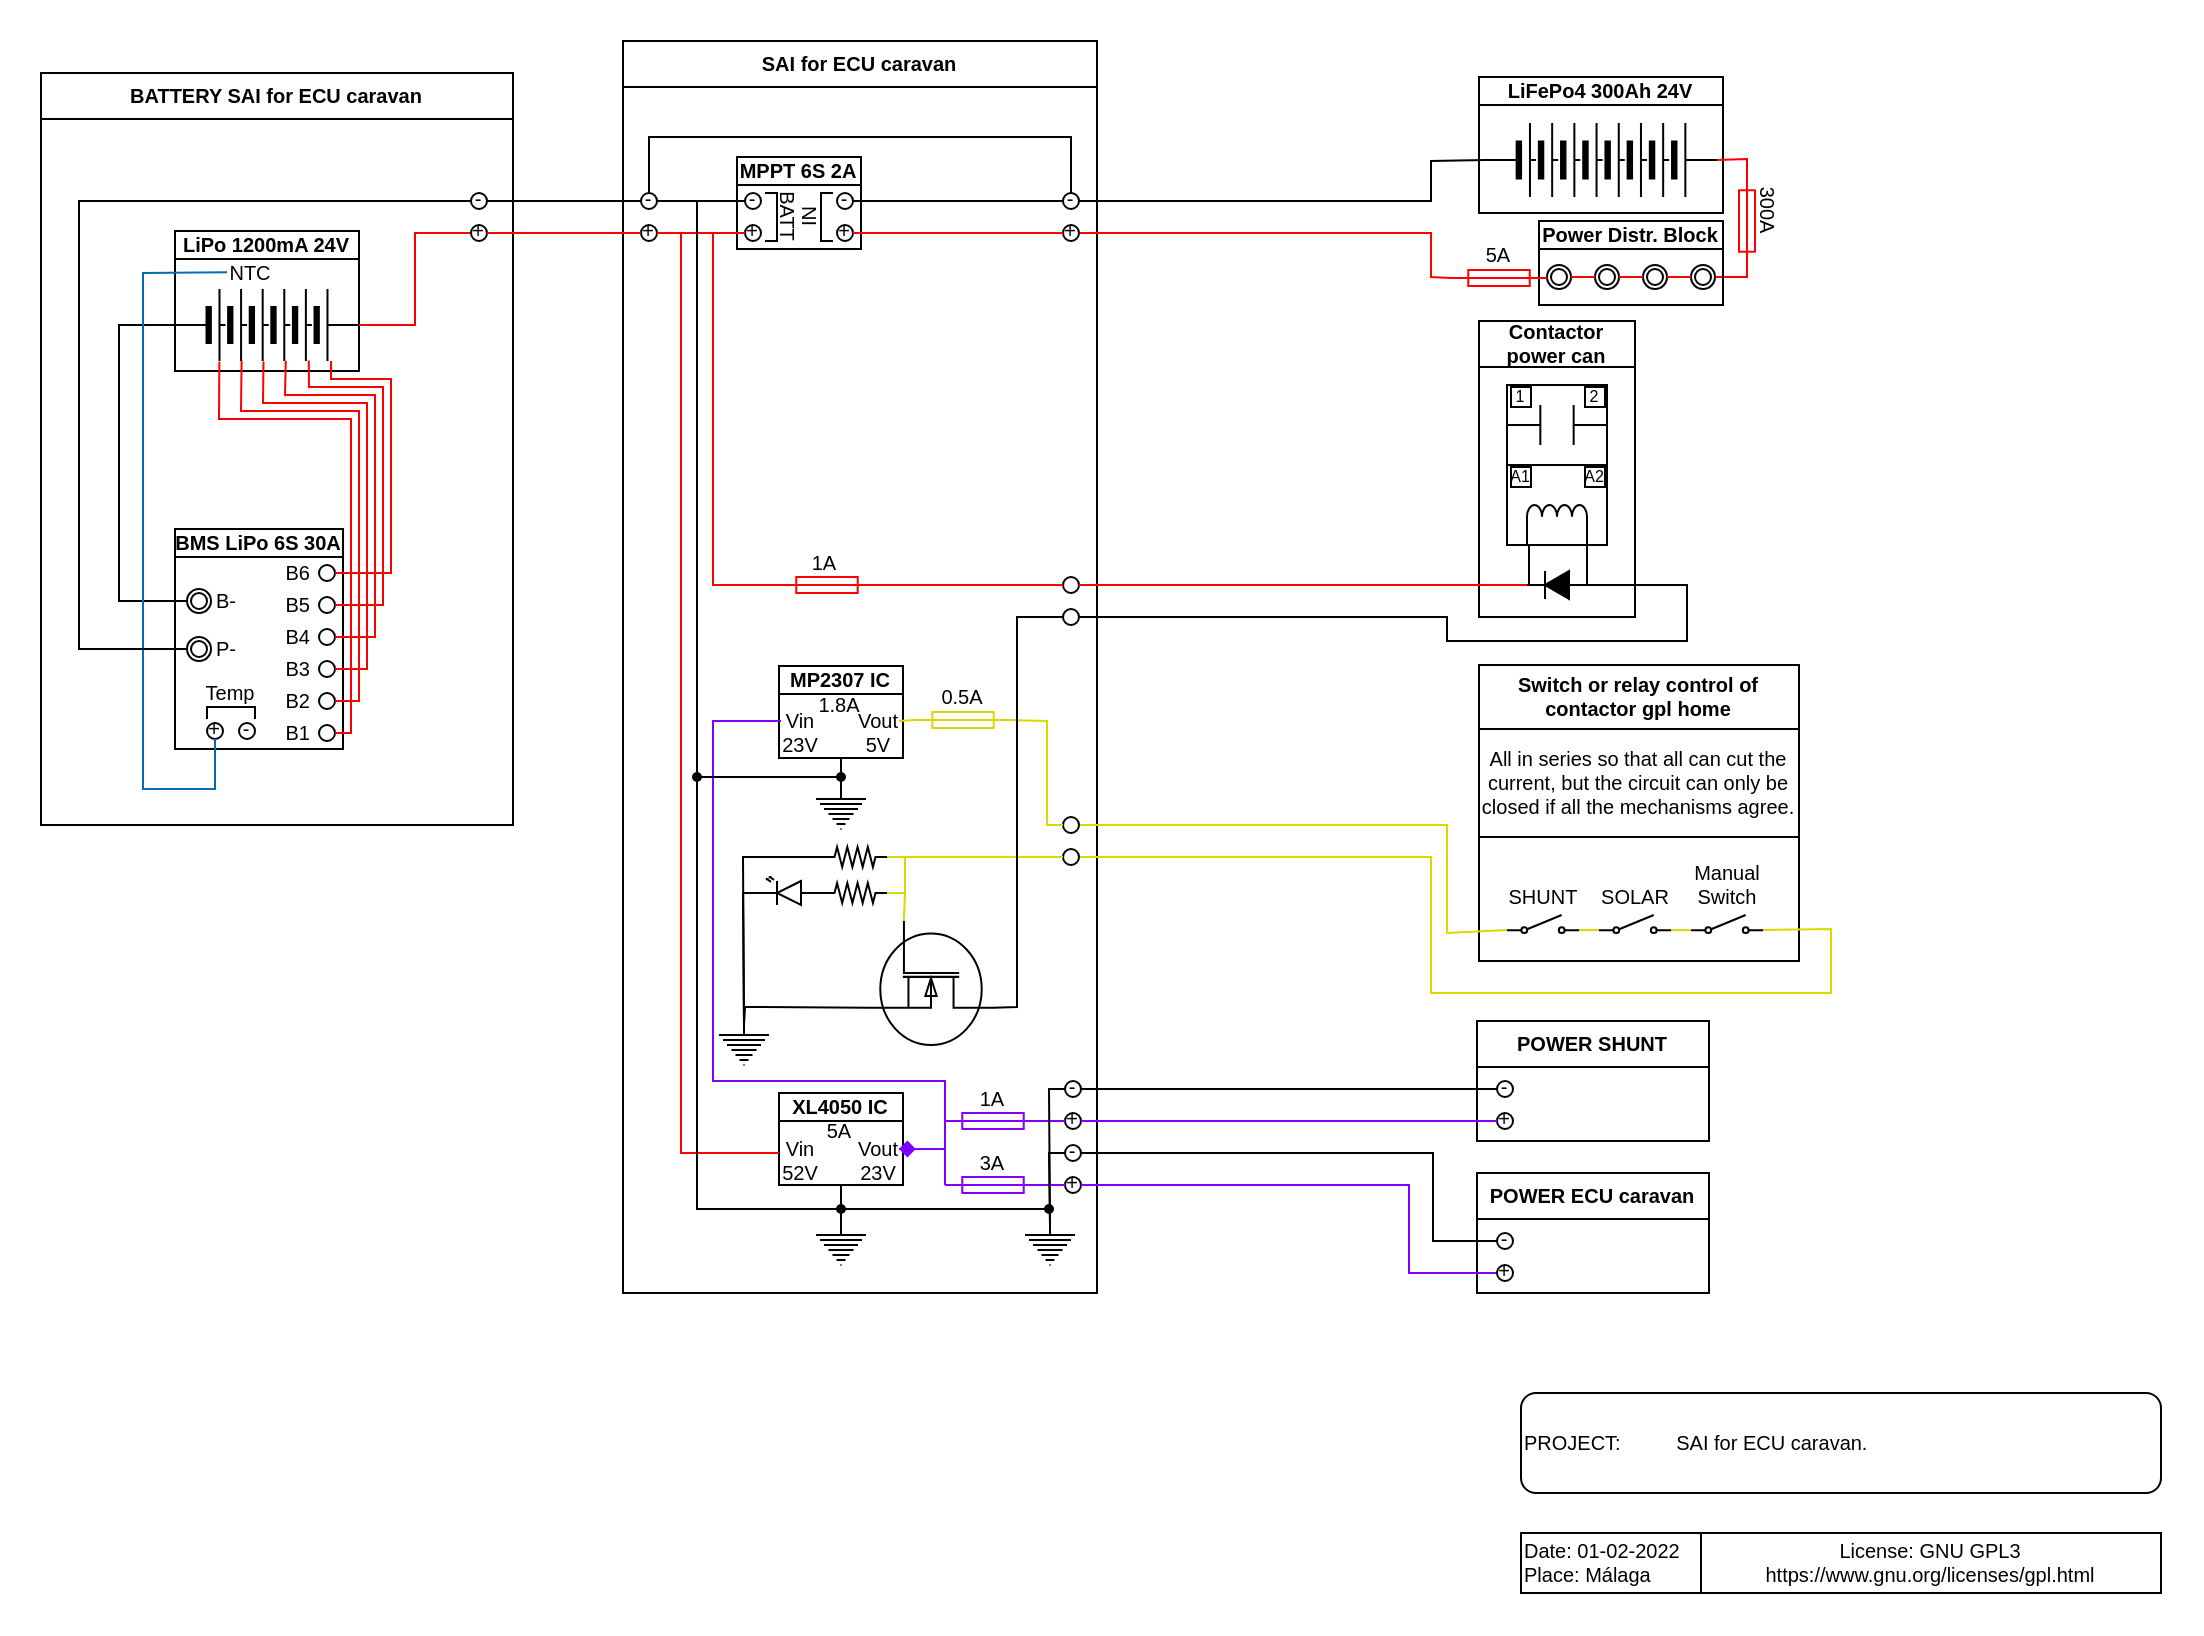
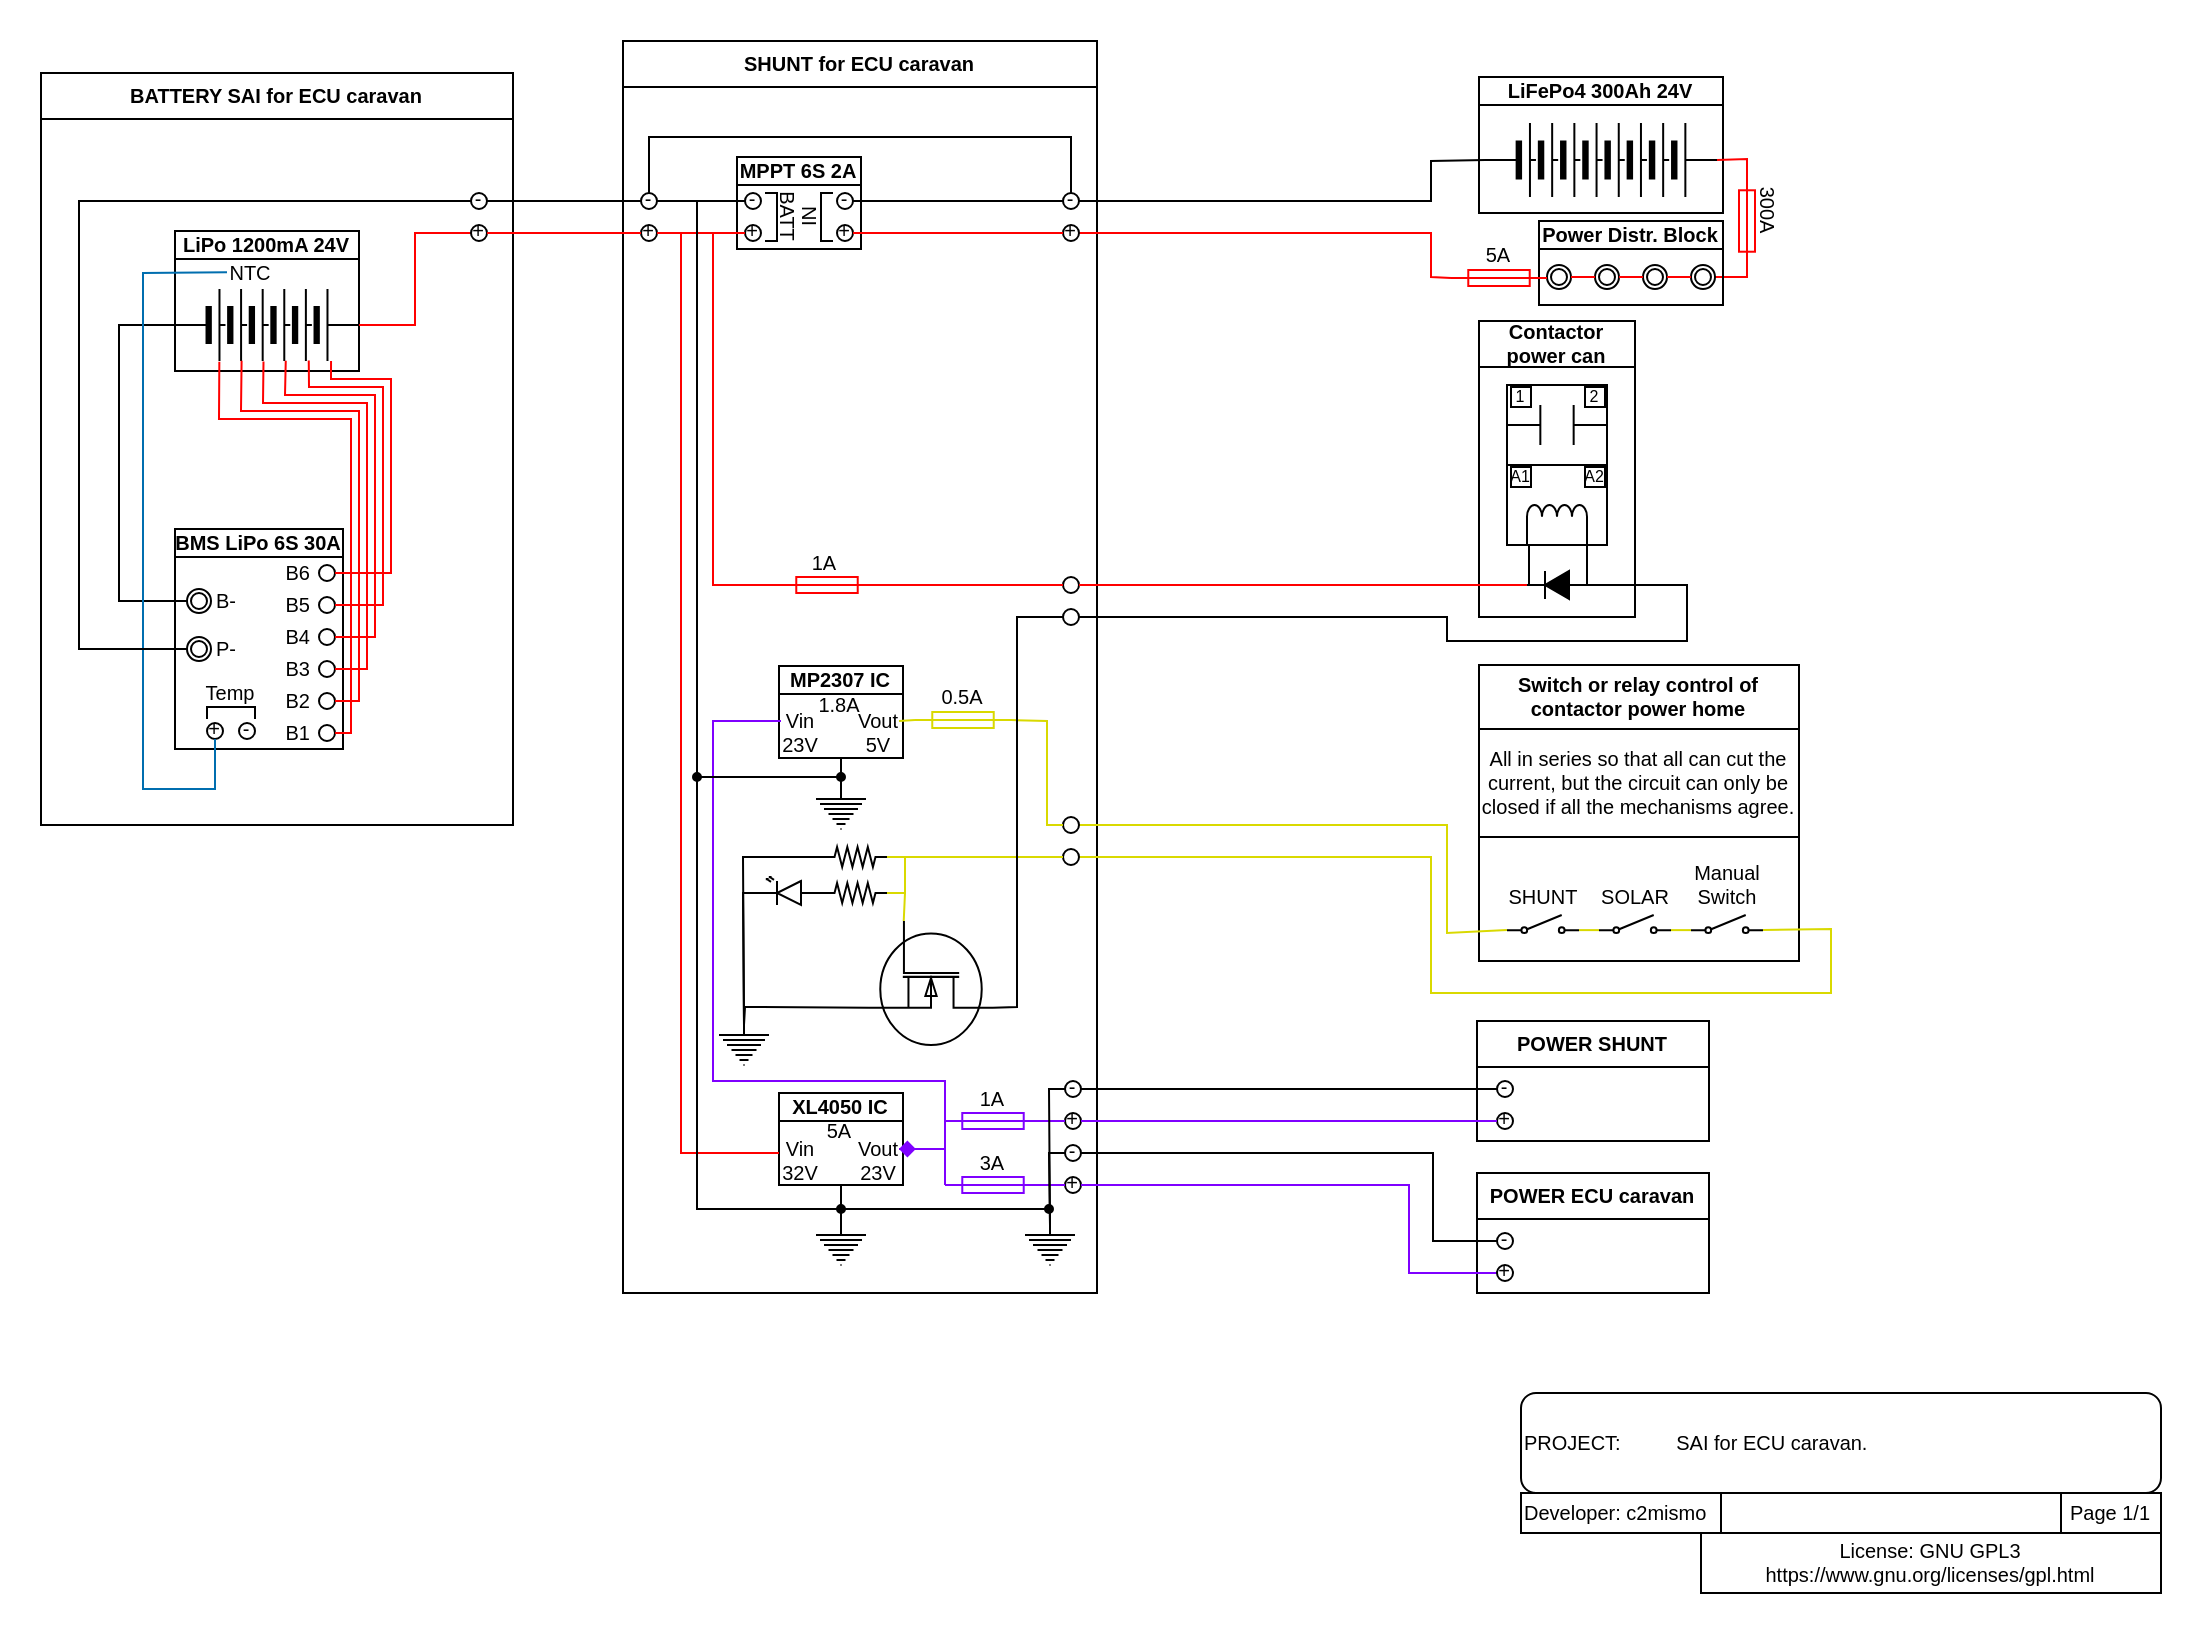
node "SAI for ECU caravan": label "SAI for ECU caravan" -> "SHUNT for ECU caravan"
node "Switch or relay control of contactor gpl home": label "Switch or relay control of contactor gpl home" -> "Switch or relay control of contactor power home"
node "Vin 52V": label "Vin 52V" -> "Vin 32V"
node "Developer: c2mismo": added
node "Page 1/1": added
node "Date: 01-02-2022 Place: Málaga": removed
